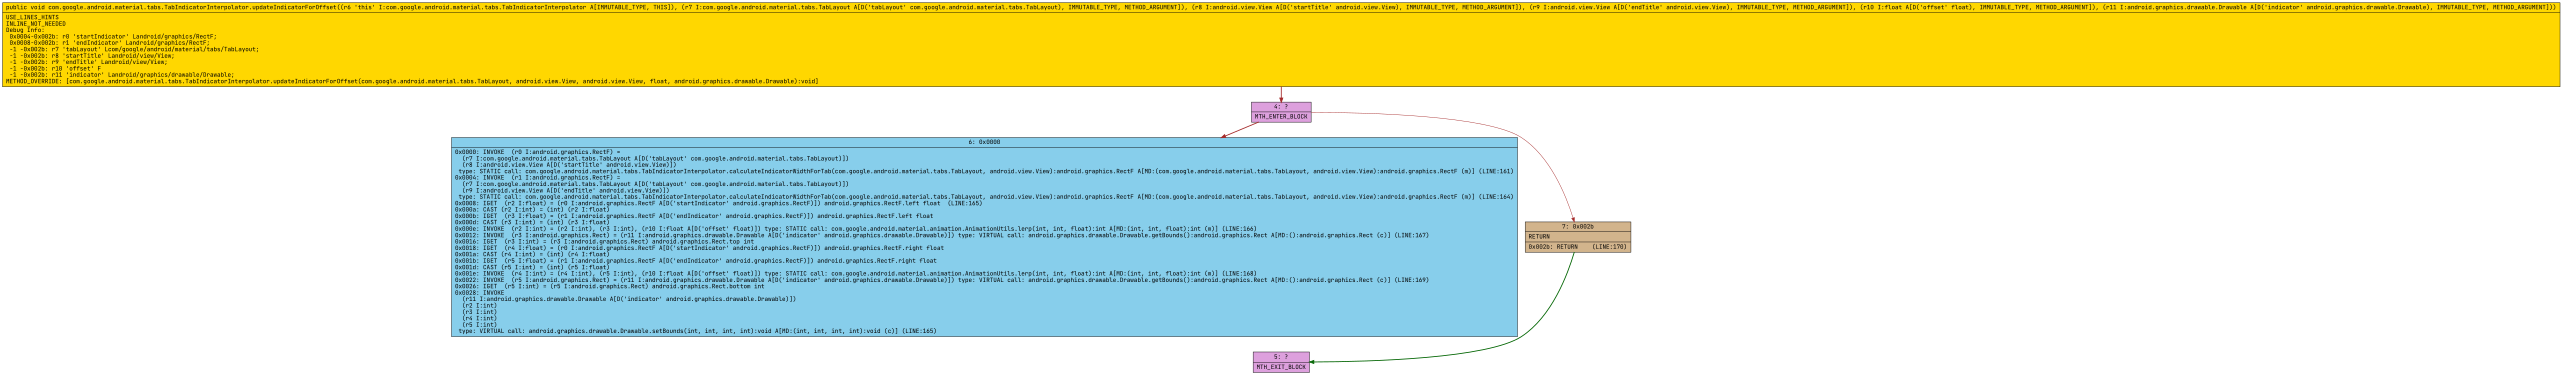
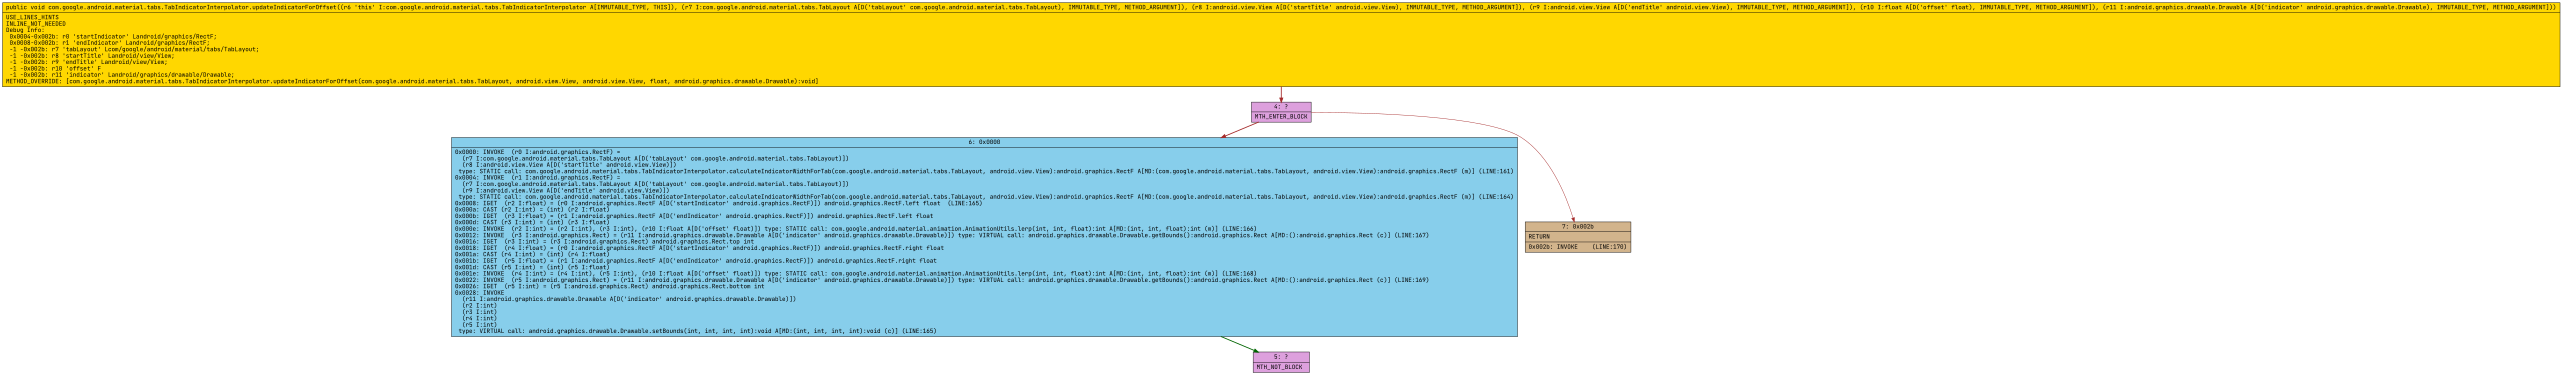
node "7: 0x002b": text "0x002b: RETURN    (LINE:170)" -> "0x002b: INVOKE    (LINE:170)"
edge "7: 0x002b" -> "5: ?": now "6: 0x0000" -> "5: ?"
node "5: ?": text "MTH_EXIT_BLOCK" -> "MTH_NOT_BLOCK"
